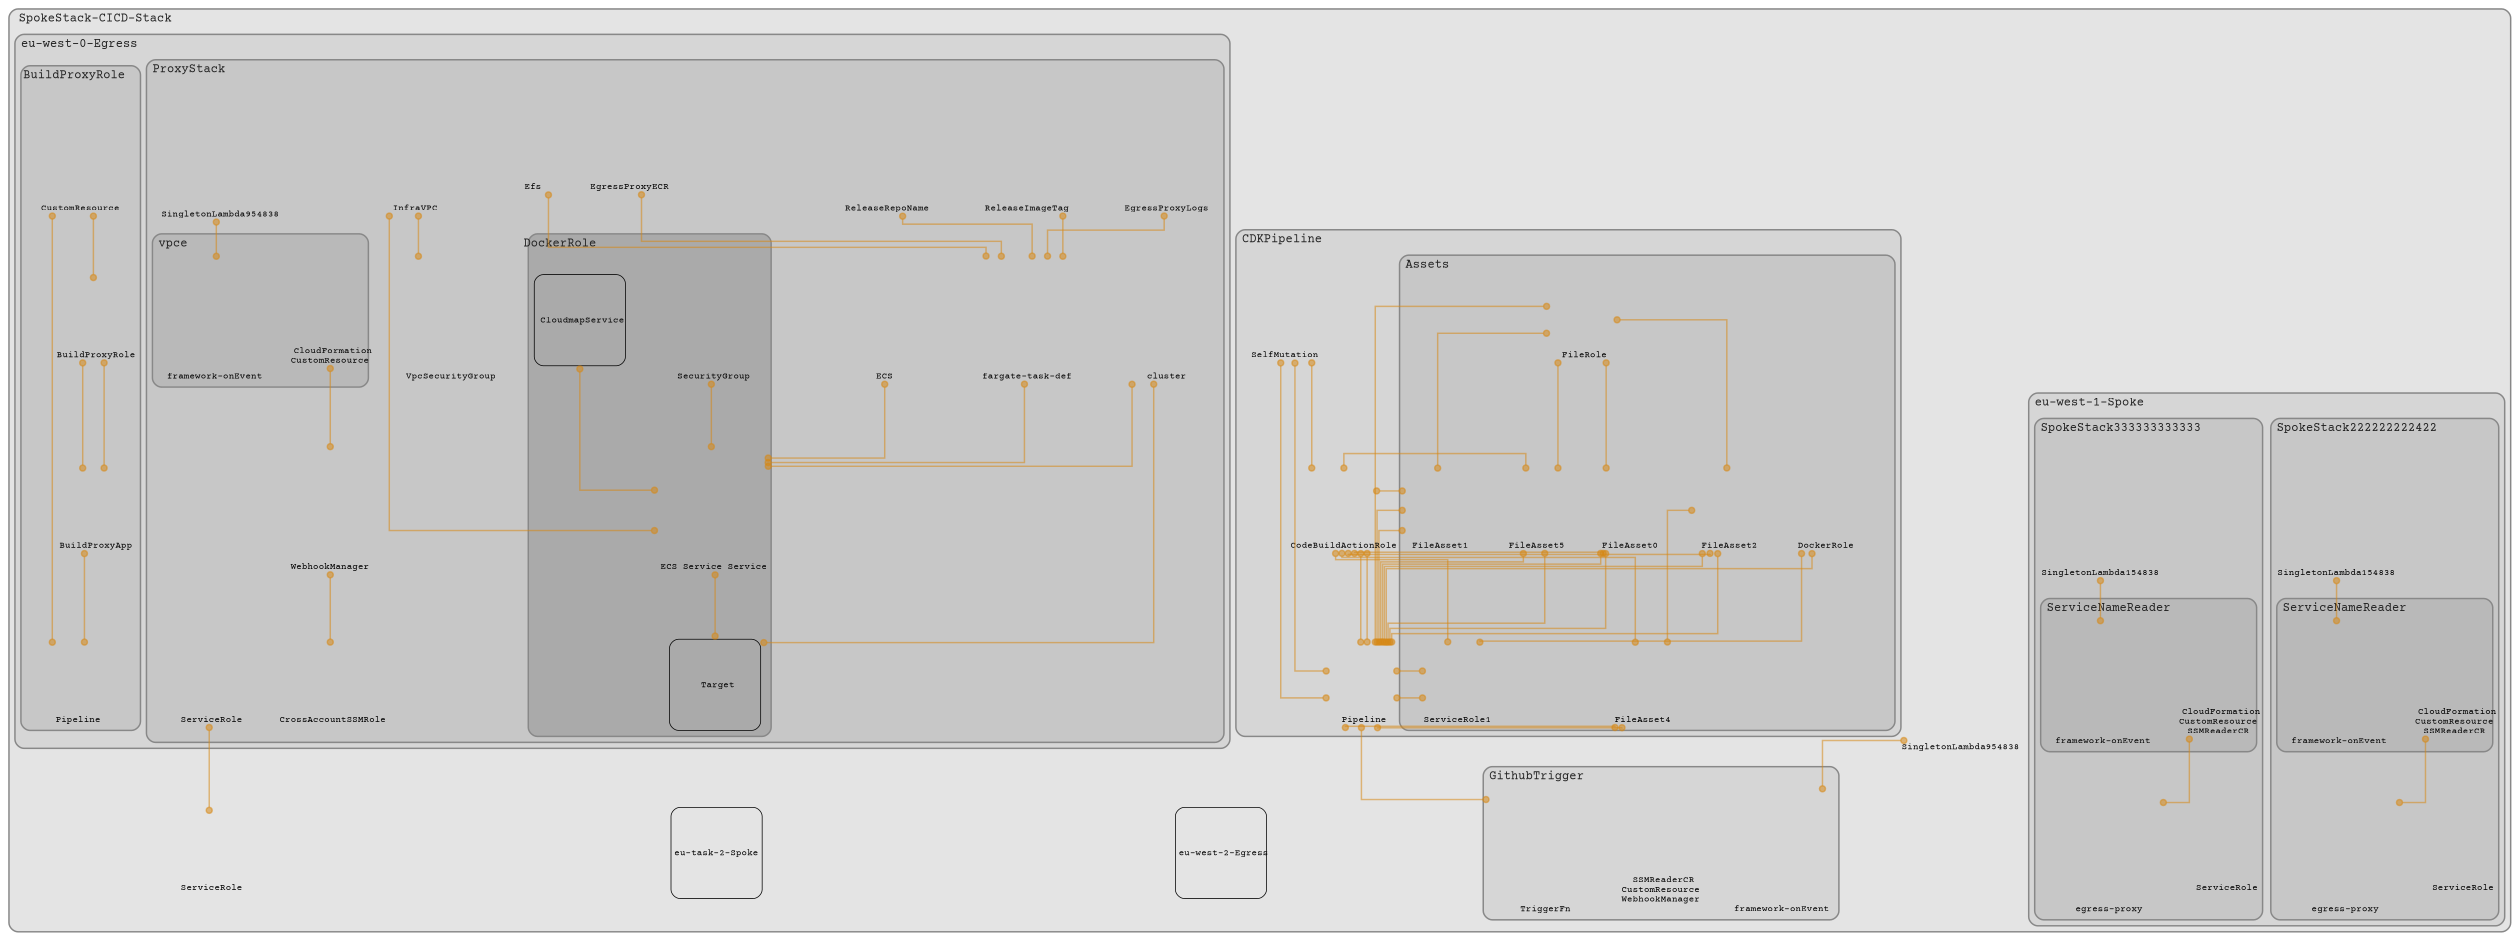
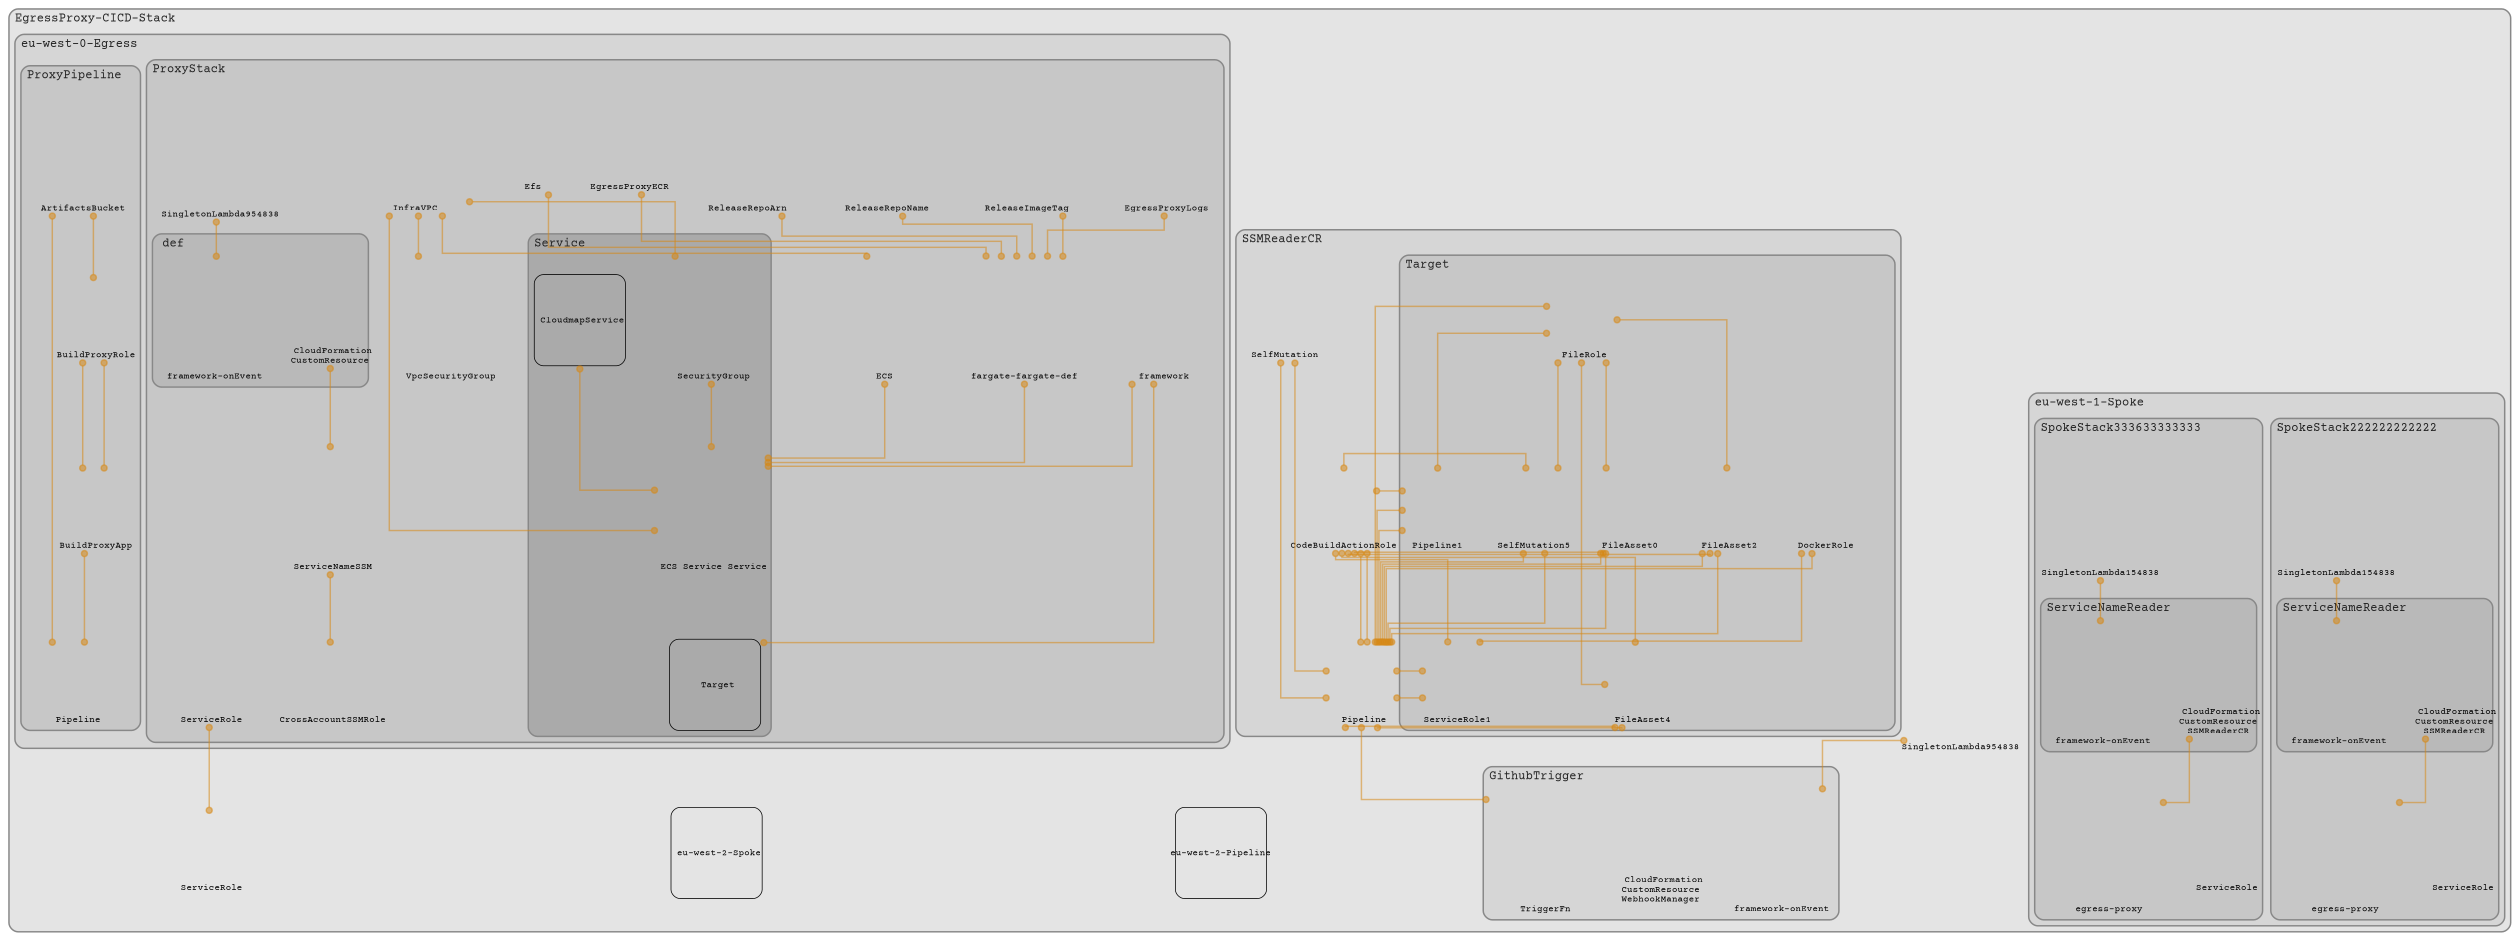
cluster "SpokeStack-CICD-Stack": label "SpokeStack-CICD-Stack" -> "EgressProxy-CICD-Stack"
cluster "BuildProxyRole": label "BuildProxyRole" -> "ProxyPipeline"
node "CustomResource": label "CustomResource" -> "ArtifactsBucket"
node "ReleaseRepoArn": added
edge "InfraVPC" -- "SecurityGroup": added
cluster "CDKPipeline": label "CDKPipeline" -> "SSMReaderCR"
cluster "vpce": label "vpce" -> "def"
cluster "DockerRole": label "DockerRole" -> "Service"
edge "InfraVPC" -- "ECS": added
cluster "Assets": label "Assets" -> "Target"
node "fargate-task-def": label "fargate-task-def" -> "fargate-fargate-def"
node "cluster": label "cluster" -> "framework"
edge "SelfMutation" -- "CodeBuildActionRole": removed
cluster "SpokeStack333333333333": label "SpokeStack333333333333" -> "SpokeStack333633333333"
cluster "SpokeStack222222222422": label "SpokeStack222222222422" -> "SpokeStack222222222222"
node "WebhookManager": label "WebhookManager" -> "ServiceNameSSM"
node "FileAsset1": label "FileAsset1" -> "Pipeline1"
node "FileAsset5": label "FileAsset5" -> "SelfMutation5"
edge "FileAsset2" -- "FileAsset4": now "FileRole" -- "FileAsset4"
edge "ECS Service Service" -- "Target": removed
node "eu-task-2-Spoke": label "eu-task-2-Spoke" -> "eu-west-2-Spoke"
node "eu-west-2-Egress": label "eu-west-2-Egress" -> "eu-west-2-Pipeline"
node "SSMReaderCR CustomResource WebhookManager": label "SSMReaderCR CustomResource WebhookManager" -> "CloudFormation CustomResource WebhookManager"
